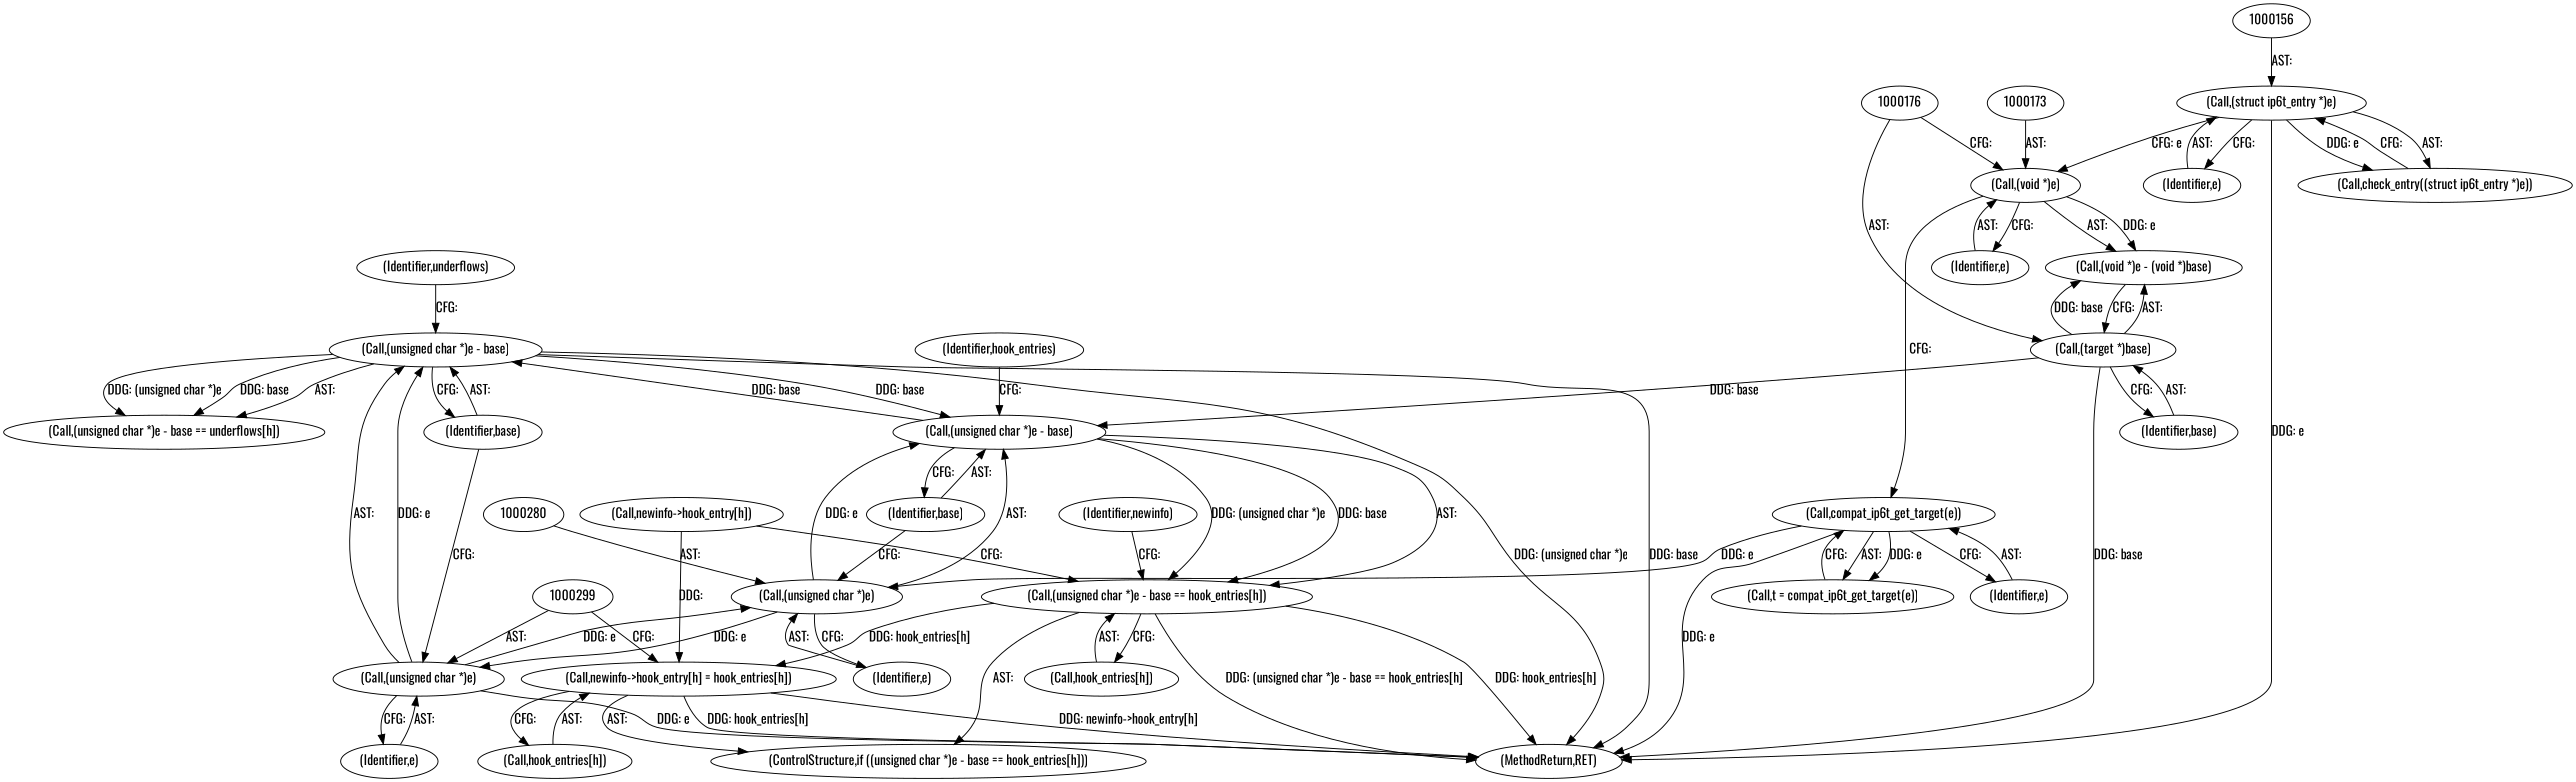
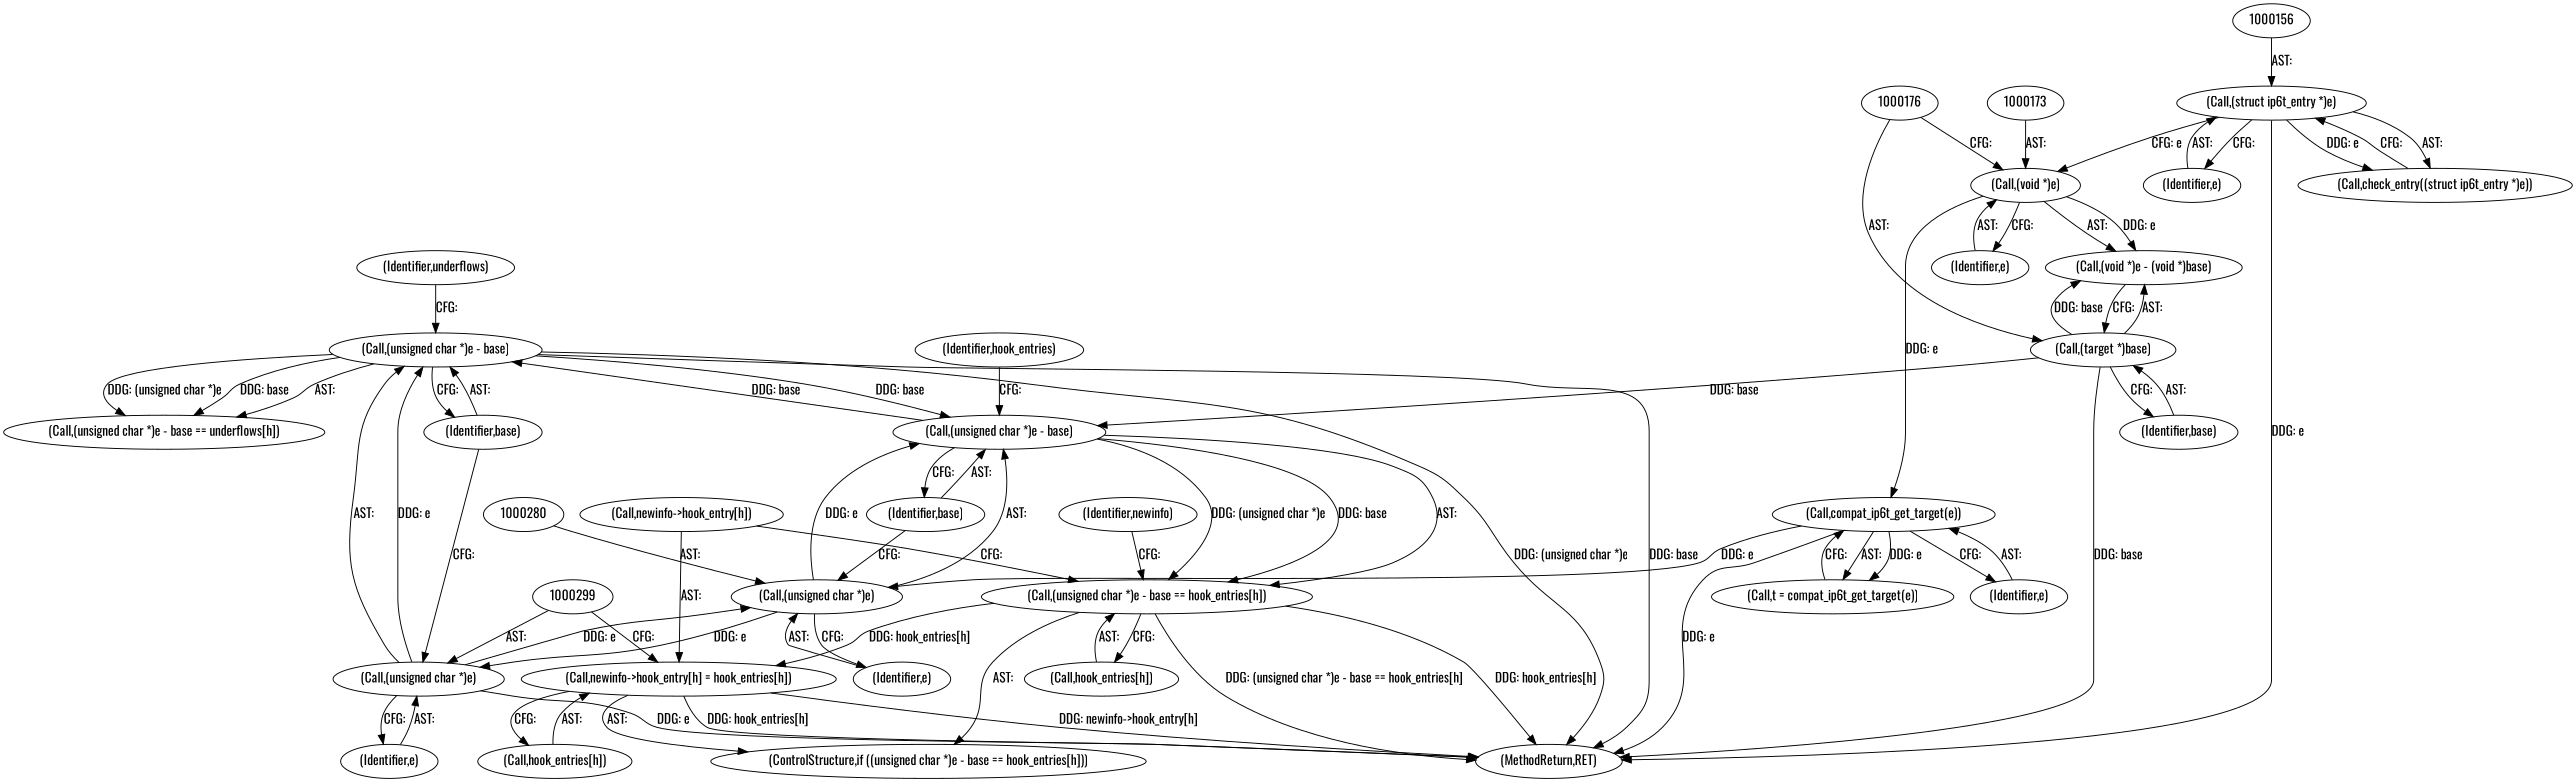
edge "(Call,(void *)e)" -> "(Call,compat_ip6t_get_target(e))": label "CFG: " -> "DDG: e"
edge "(Call,newinfo->hook_entry[h])" -> "(Call,newinfo->hook_entry[h] = hook_entries[h])": label "DDG: " -> "AST: "
